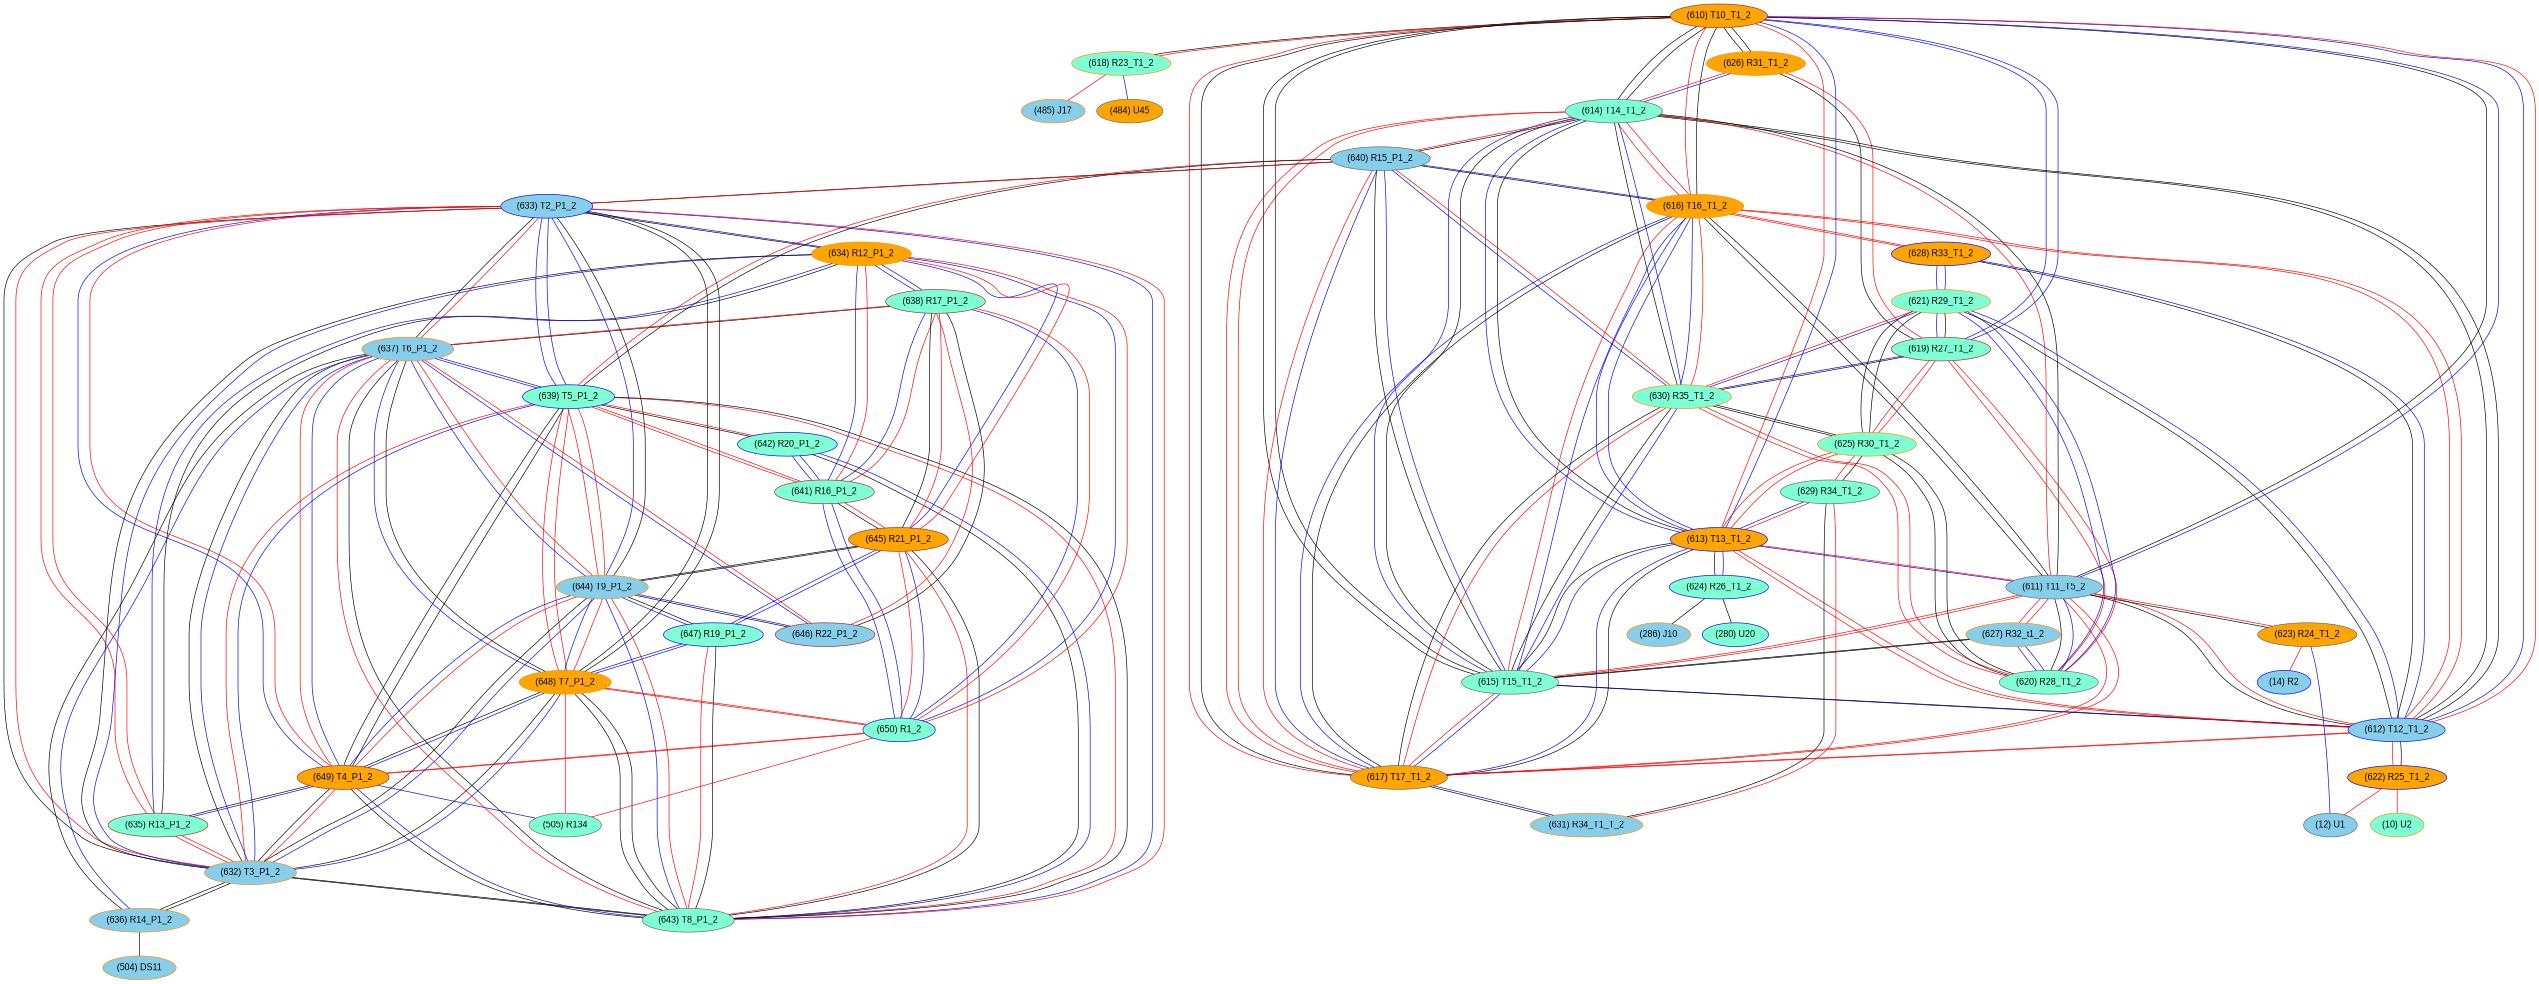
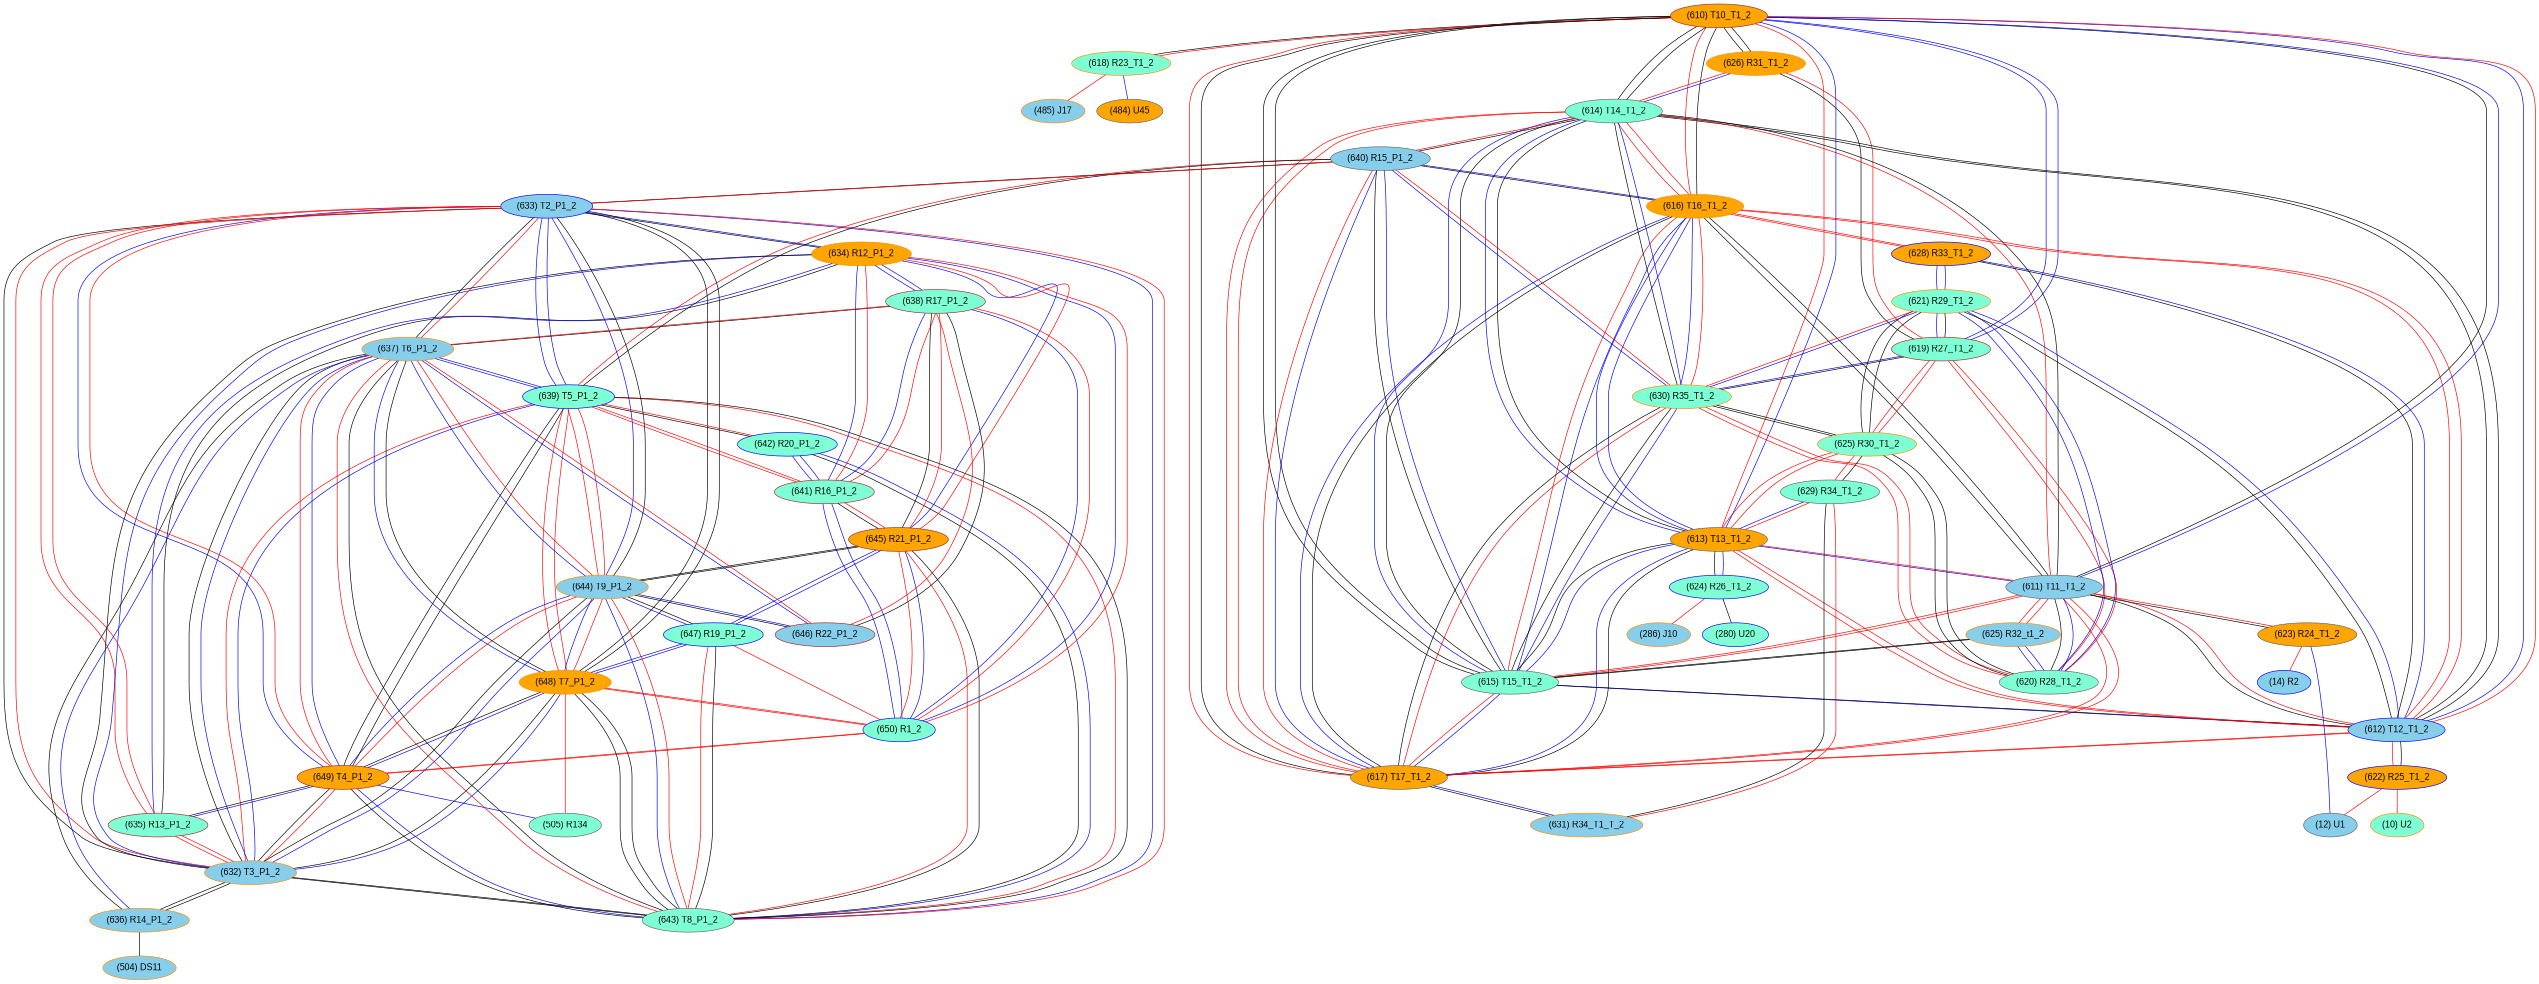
node "(613) T13_T1_2": color blue -> gray40
node "(611) T11_T5_2": label "(611) T11_T5_2" -> "(611) T11_T1_2"
edge "(624) R26_T1_2" -- "(286) J10": color black -> red
node "(627) R32_t1_2": label "(627) R32_t1_2" -> "(625) R32_t1_2"
edge "(650) R1_2" -- "(505) R134": now "(650) R1_2" -- "(647) R19_P1_2"
